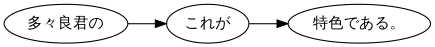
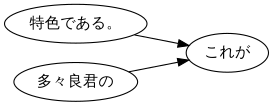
edge "これが" -> "特色である。": reversed
